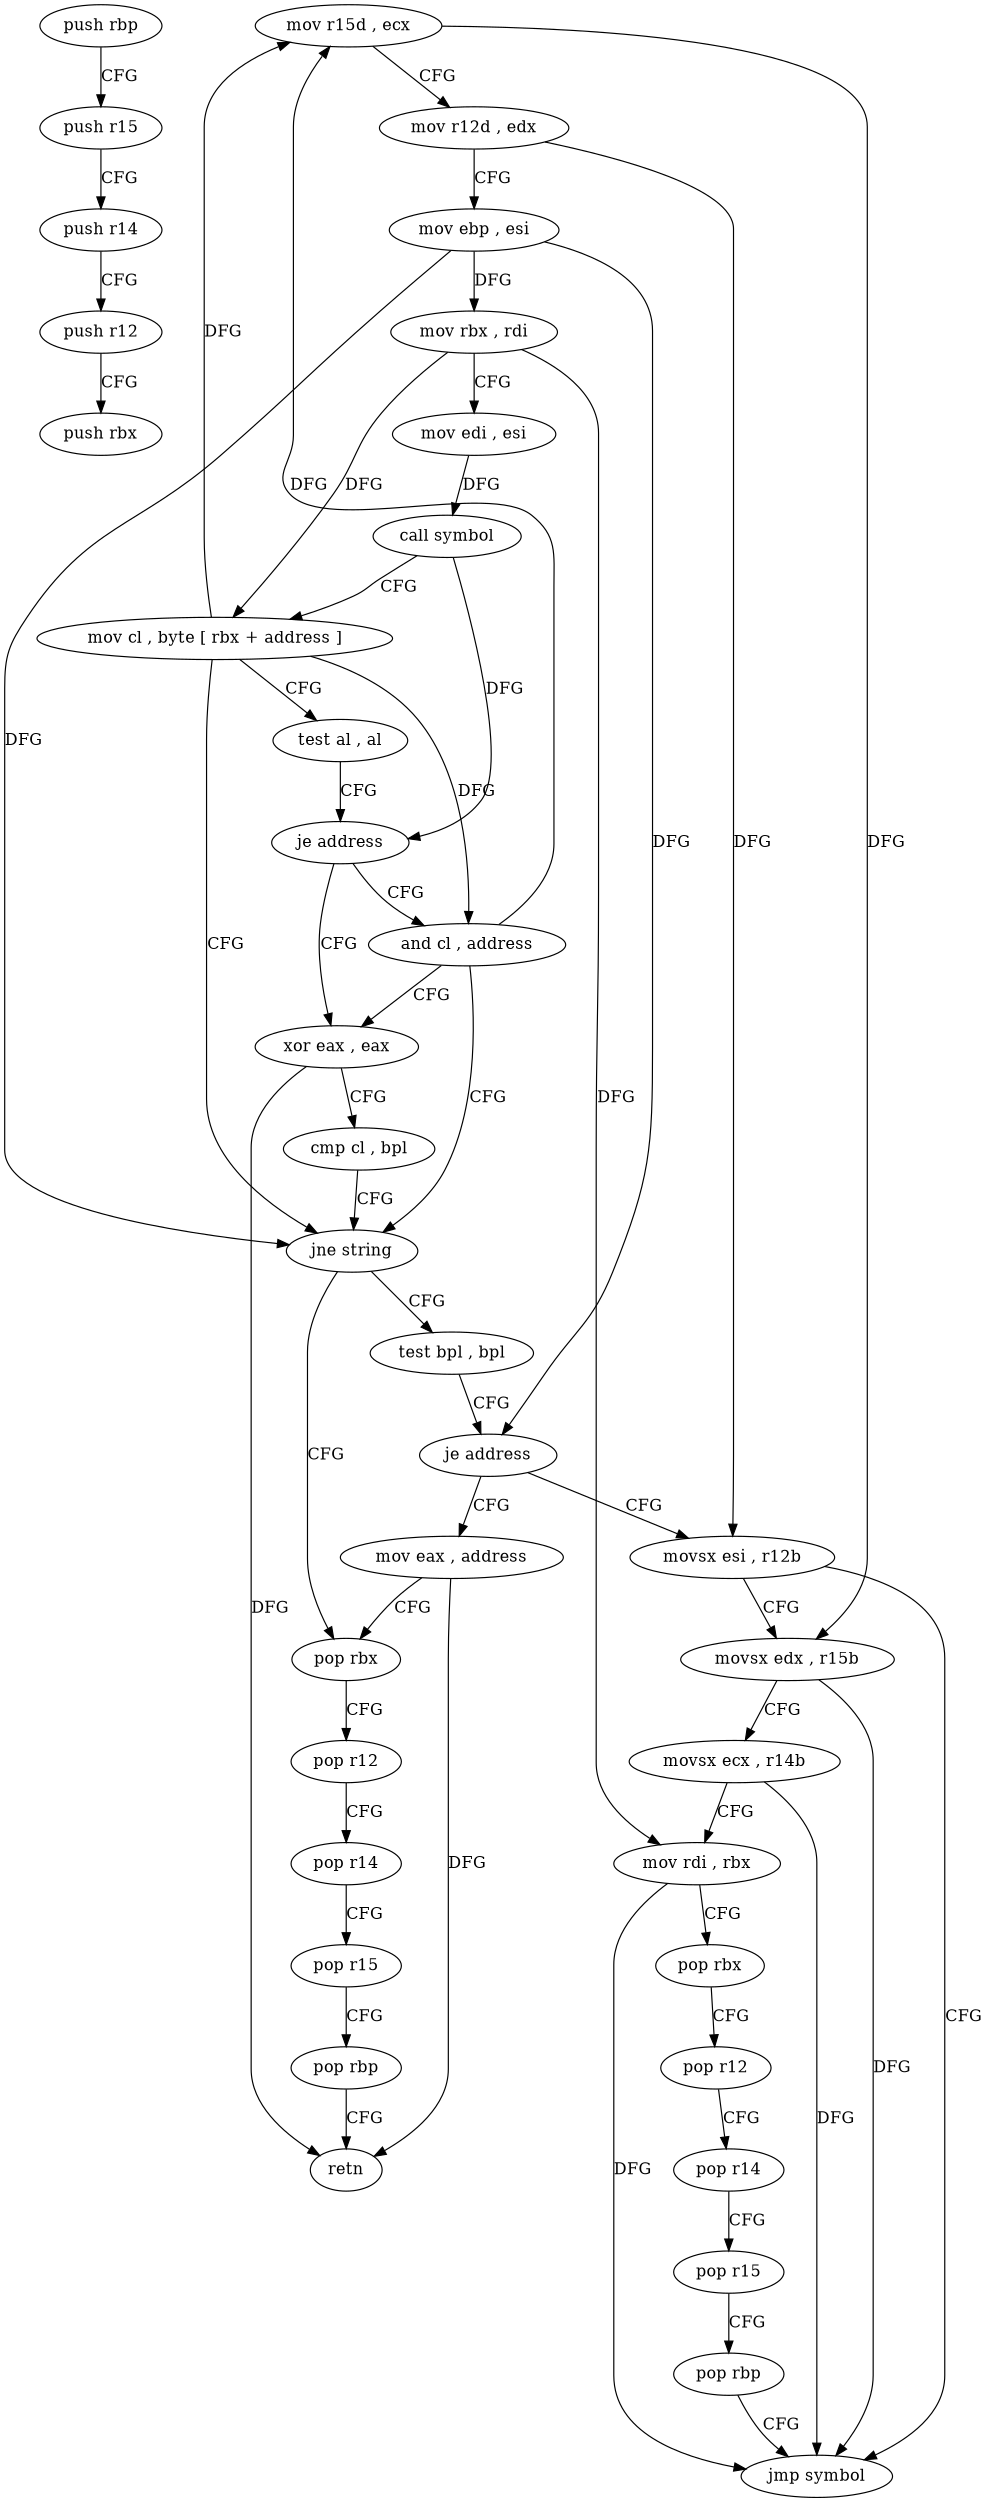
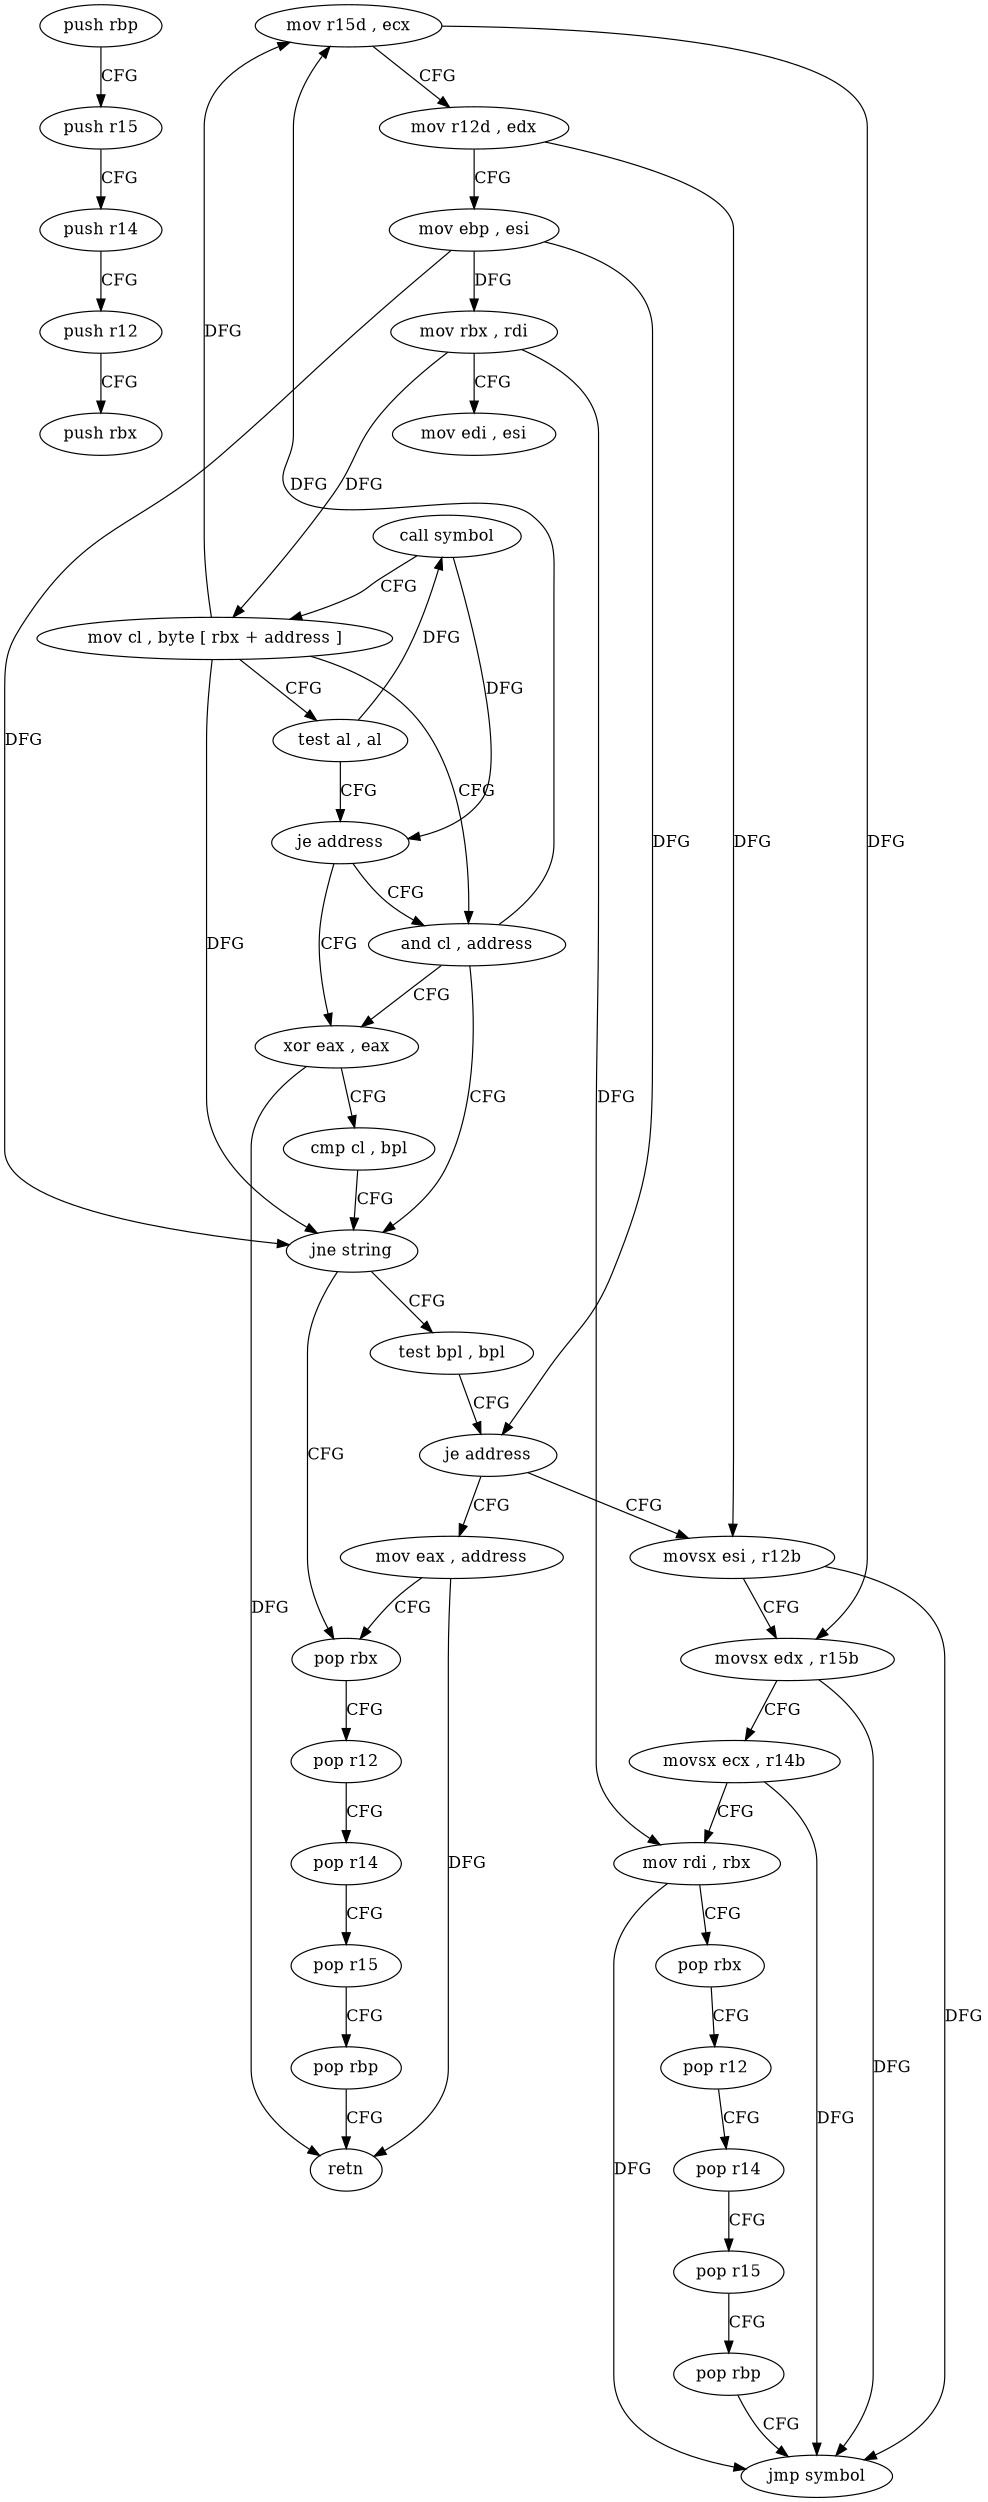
edge "mov edi , esi" -> "call symbol": now "test al , al" -> "call symbol"
edge "mov cl , byte [ rbx + address ]" -> "and cl , address": label "DFG" -> "CFG"
edge "mov cl , byte [ rbx + address ]" -> "jne string": label "CFG" -> "DFG"
edge "movsx esi , r12b" -> "jmp symbol": label "CFG" -> "DFG"
